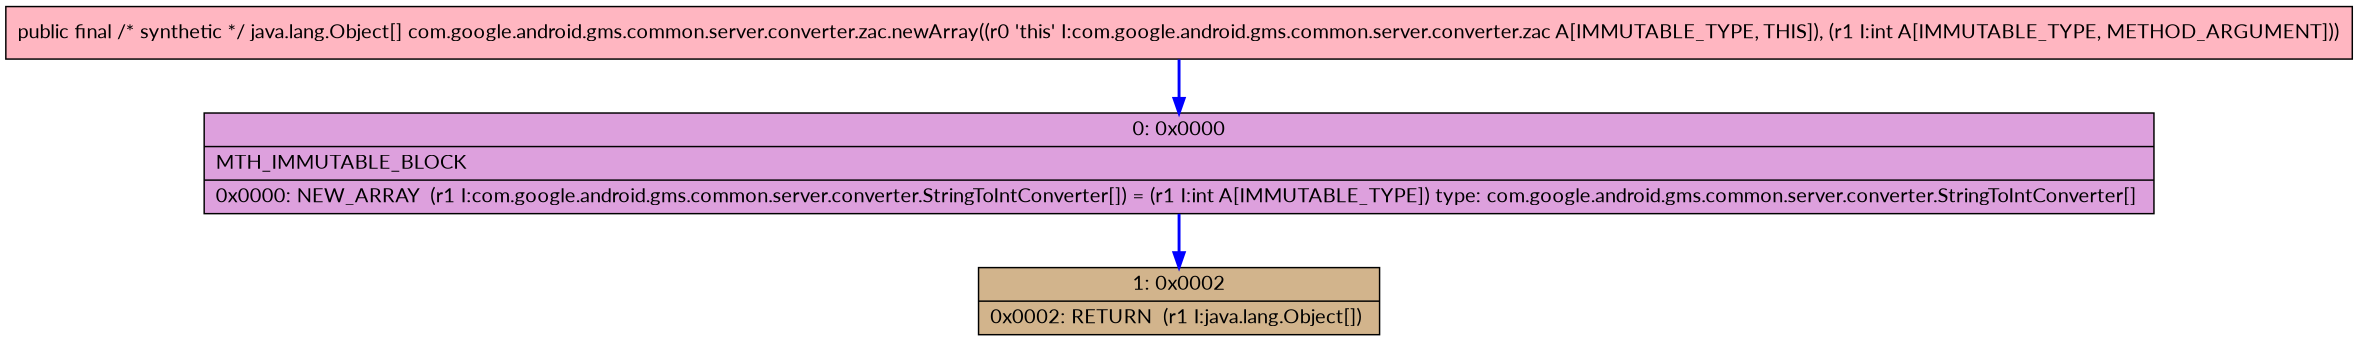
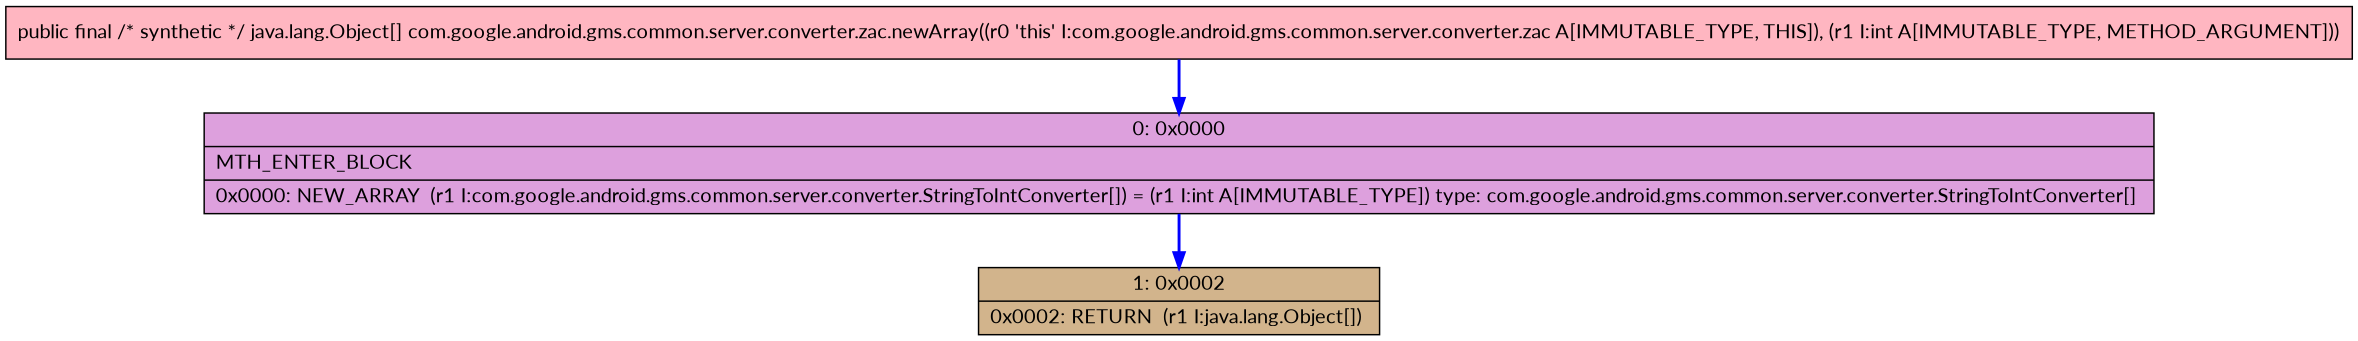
node "0: 0x0000": text "MTH_IMMUTABLE_BLOCK" -> "MTH_ENTER_BLOCK"
